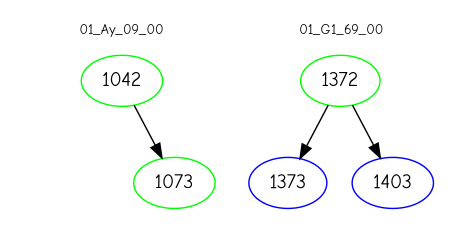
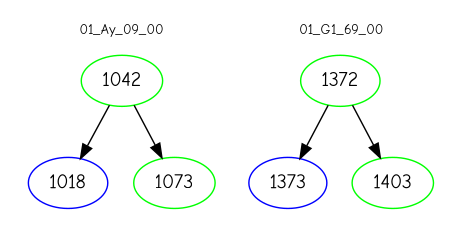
node "1018": added
node "1403": color blue -> green
